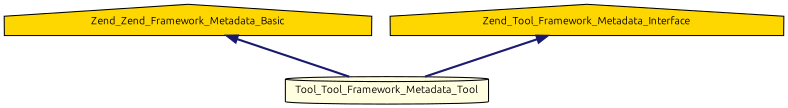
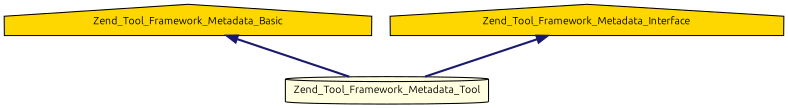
node "Zend_Zend_Framework_Metadata_Basic": label "Zend_Zend_Framework_Metadata_Basic" -> "Zend_Tool_Framework_Metadata_Basic"
node "Tool_Tool_Framework_Metadata_Tool": label "Tool_Tool_Framework_Metadata_Tool" -> "Zend_Tool_Framework_Metadata_Tool"
